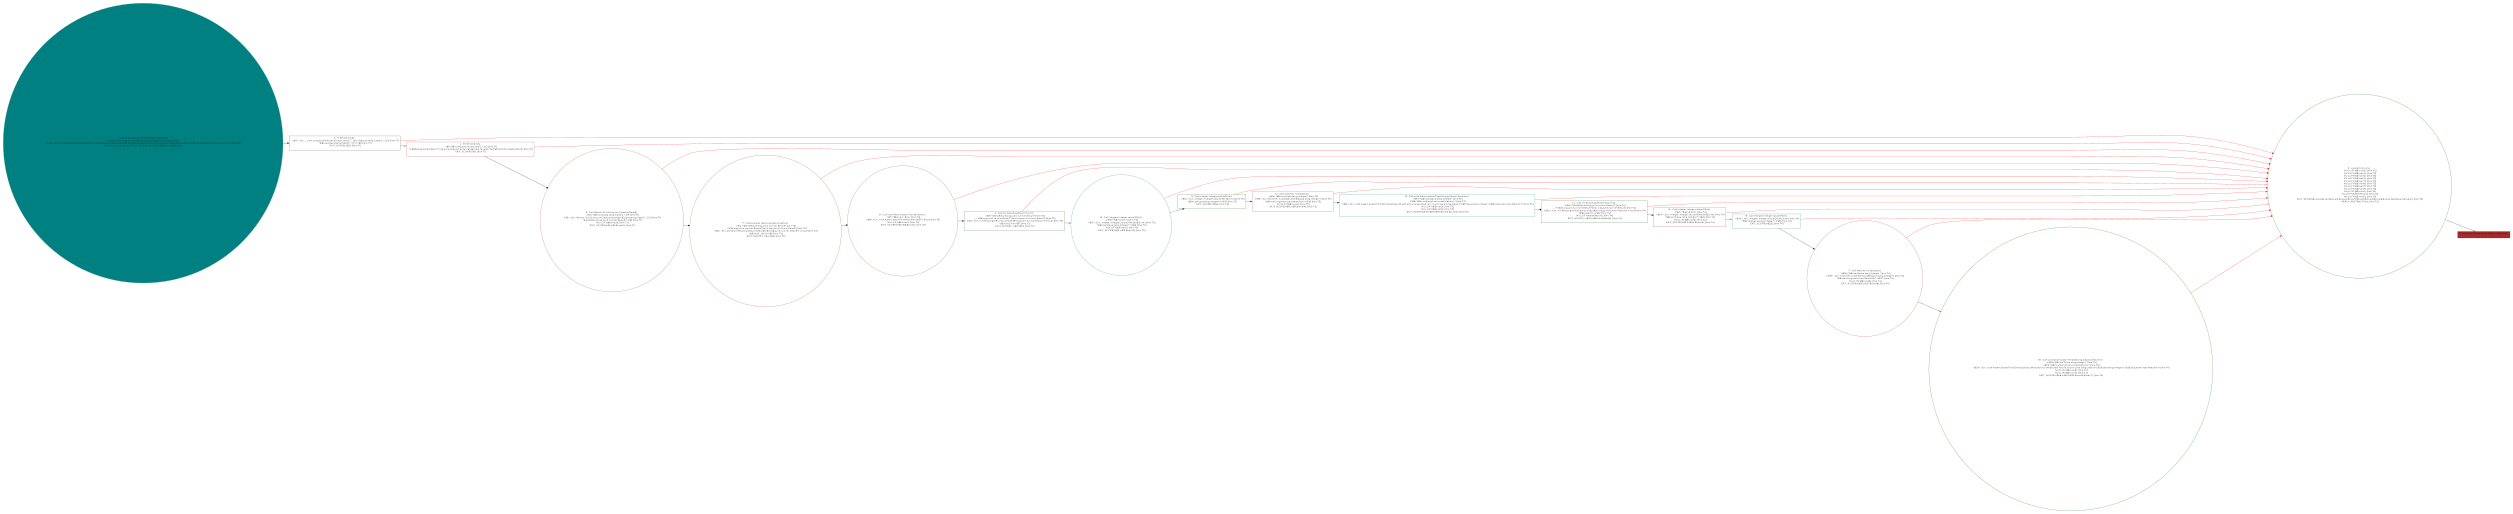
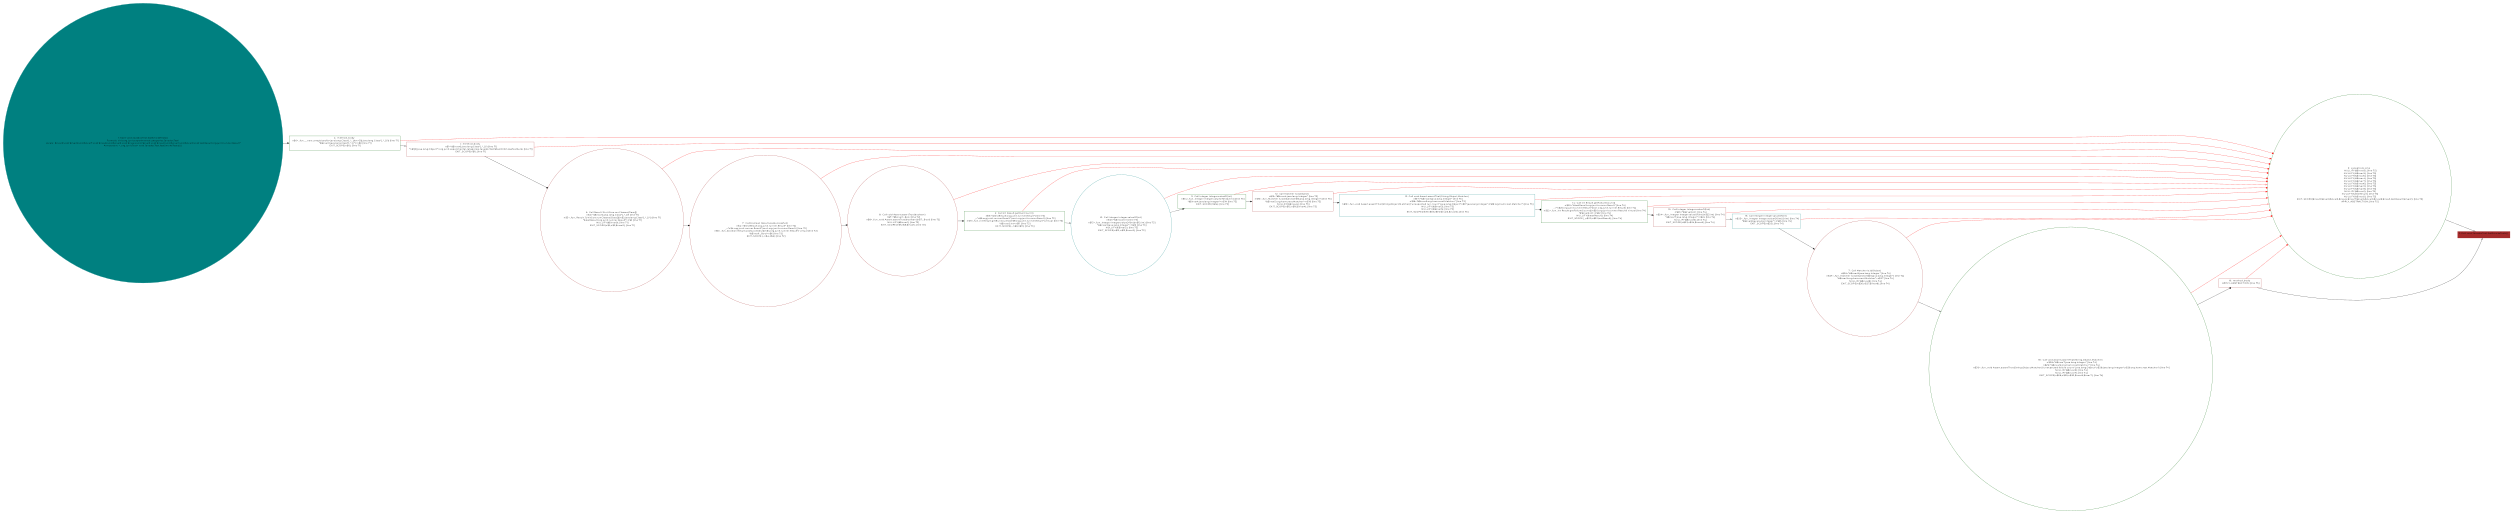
node "19:  method_body APPLY_ABSTRACTION; [line 75]": added
